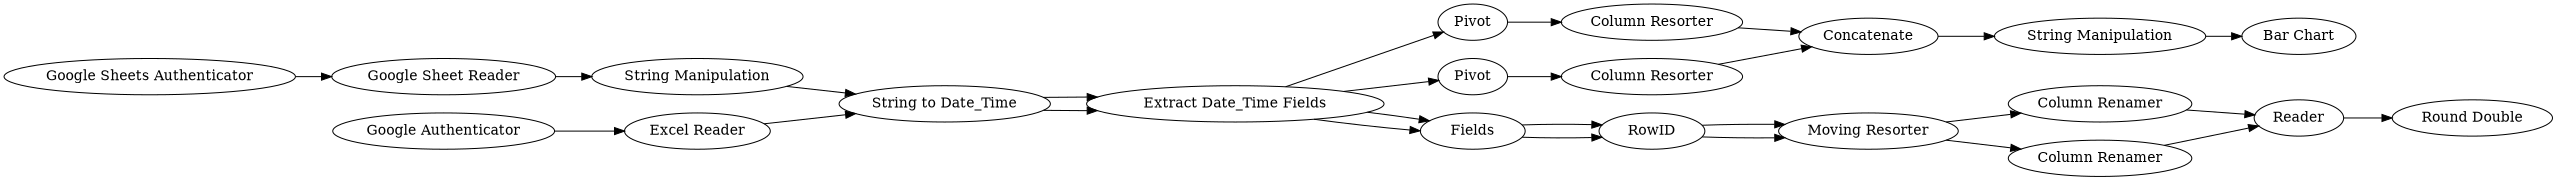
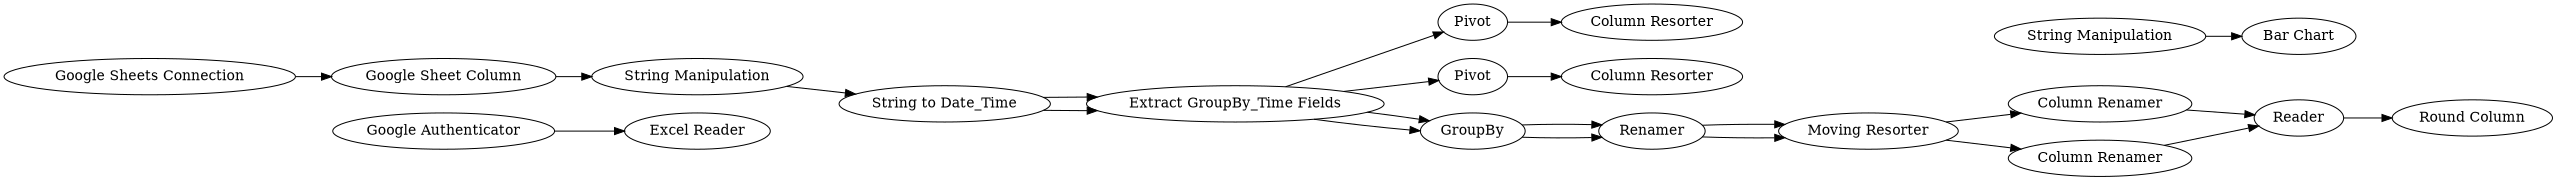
node "Concatenate": removed
node "Google Sheets Authenticator": label "Google Sheets Authenticator" -> "Google Sheets Connection"
node "Google Sheet Reader": label "Google Sheet Reader" -> "Google Sheet Column"
node "Extract Date_Time Fields": label "Extract Date_Time Fields" -> "Extract GroupBy_Time Fields"
node "Round Double": label "Round Double" -> "Round Column"
edge "Excel Reader" -> "String to Date_Time": removed
node "Fields": label "Fields" -> "GroupBy"
node "RowID": label "RowID" -> "Renamer"
